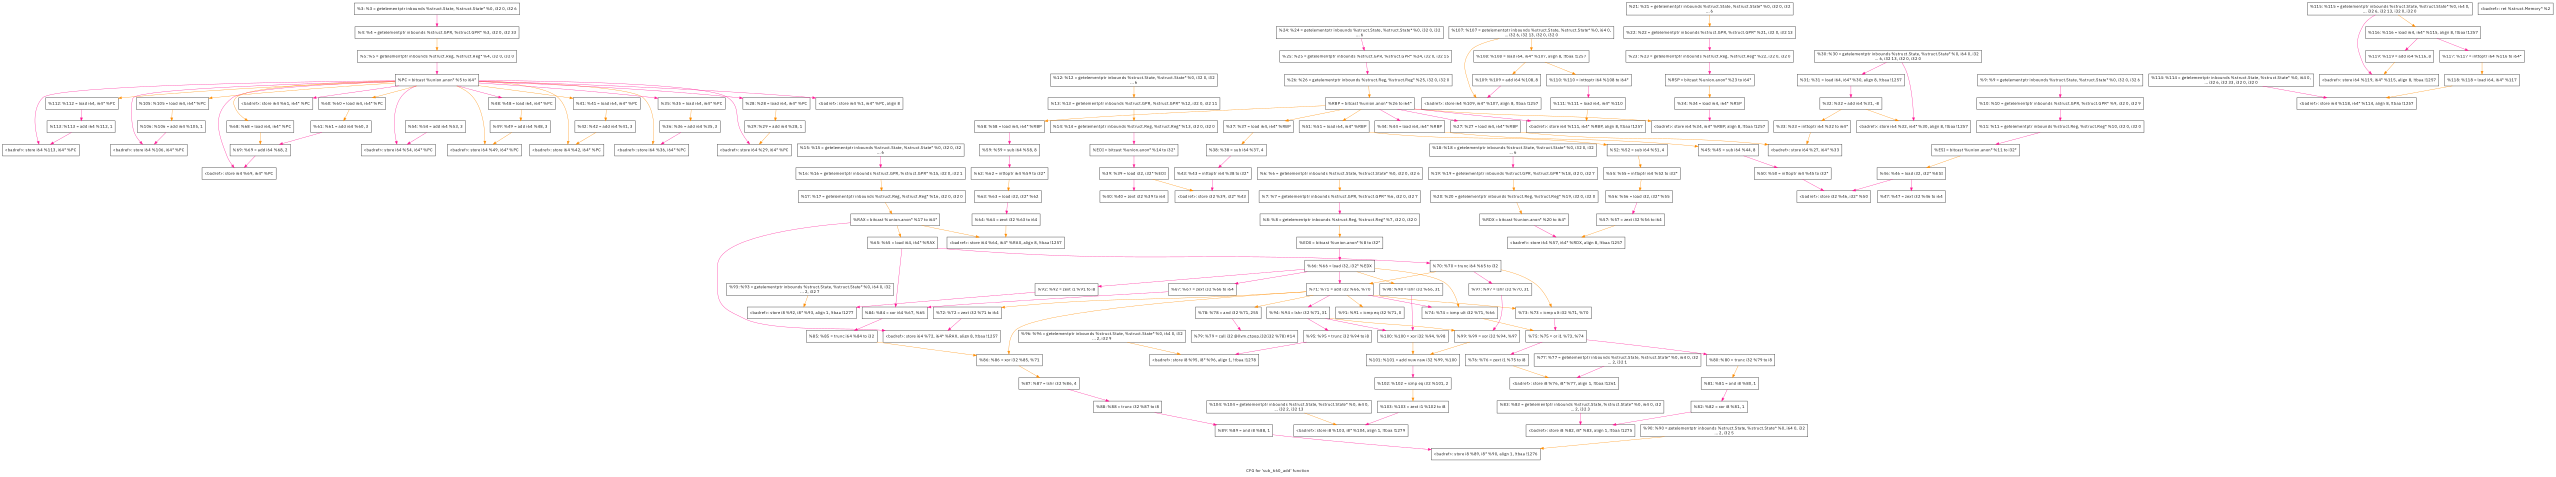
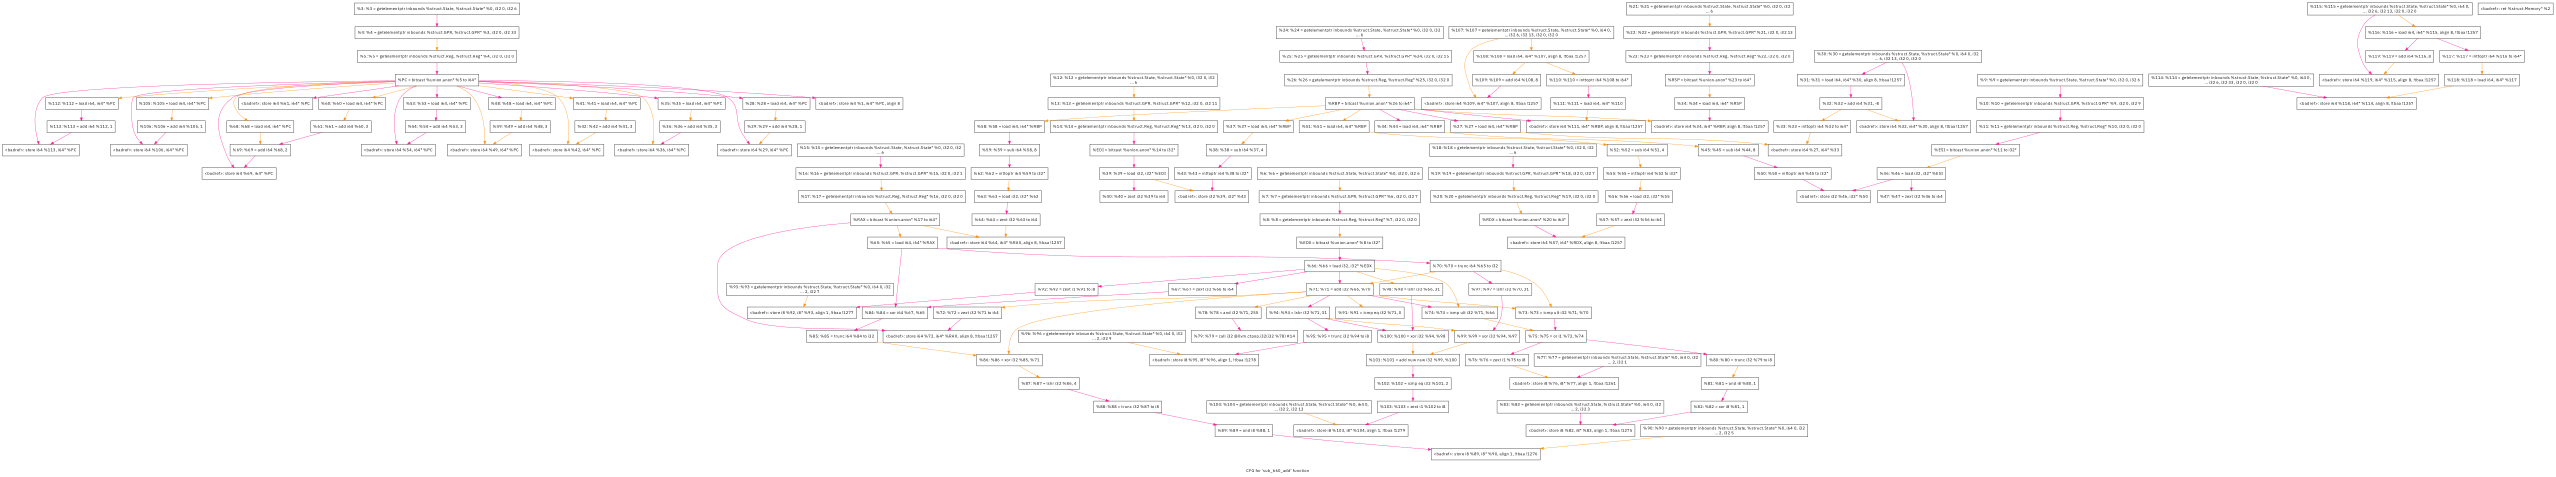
node "%53: %53 = load i64, i64* %PC": added
edge "%102: %102 = icmp eq i32 %101, 2" -> "%103: %103 = zext i1 %102 to i8": color darkorange -> deeppink
